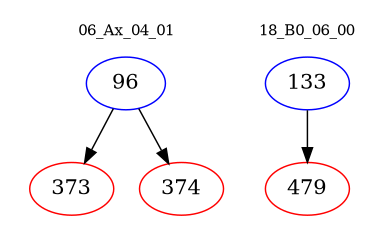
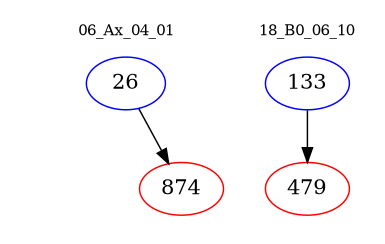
cluster "18_B0_06_00": label "18_B0_06_00" -> "18_B0_06_10"
node "96": label "96" -> "26"
node "373": removed
node "374": label "374" -> "874"
